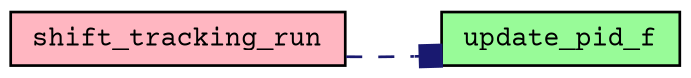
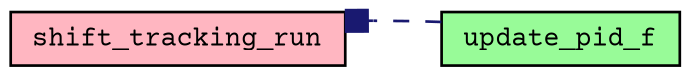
edge "shift_tracking_run" -> "update_pid_f": reversed
